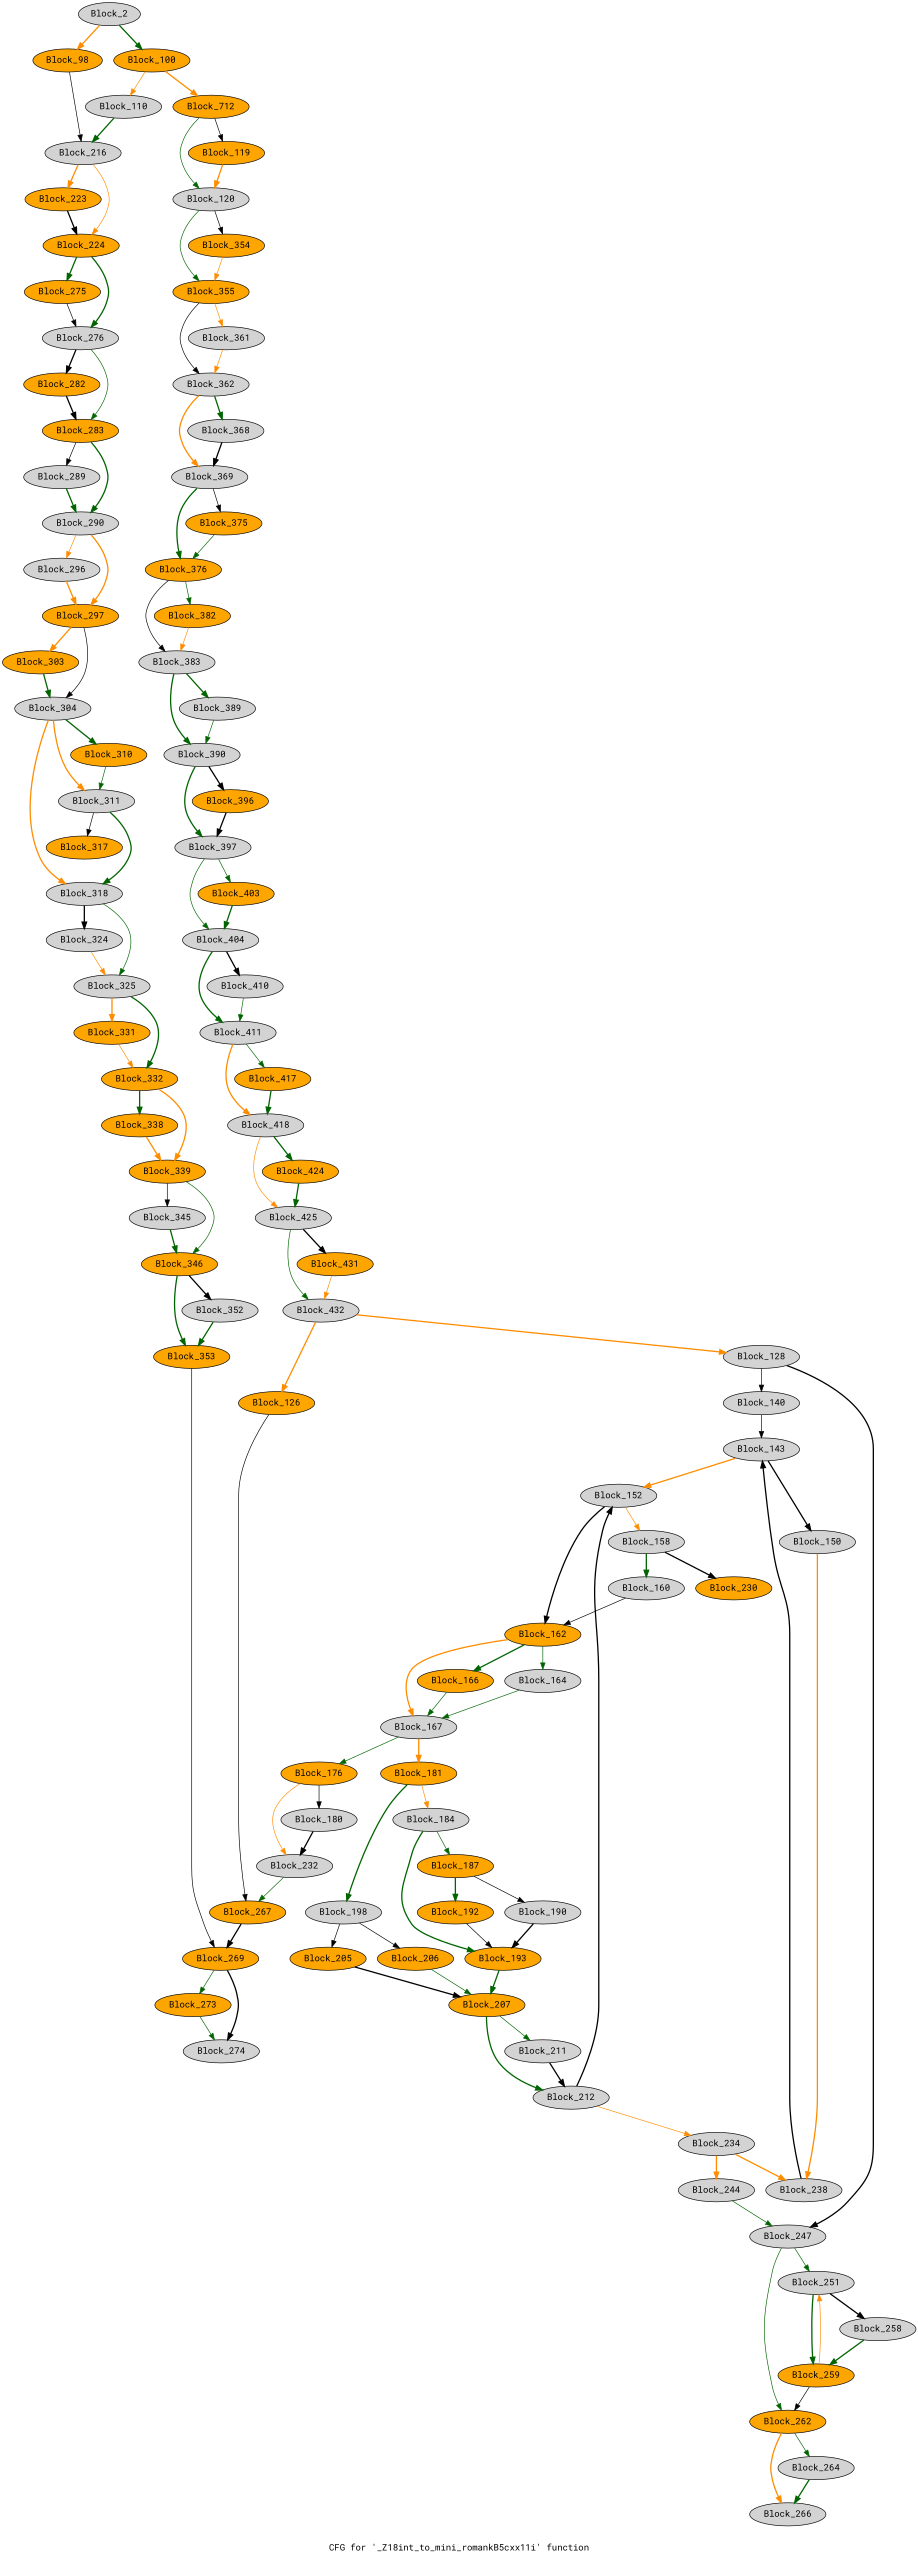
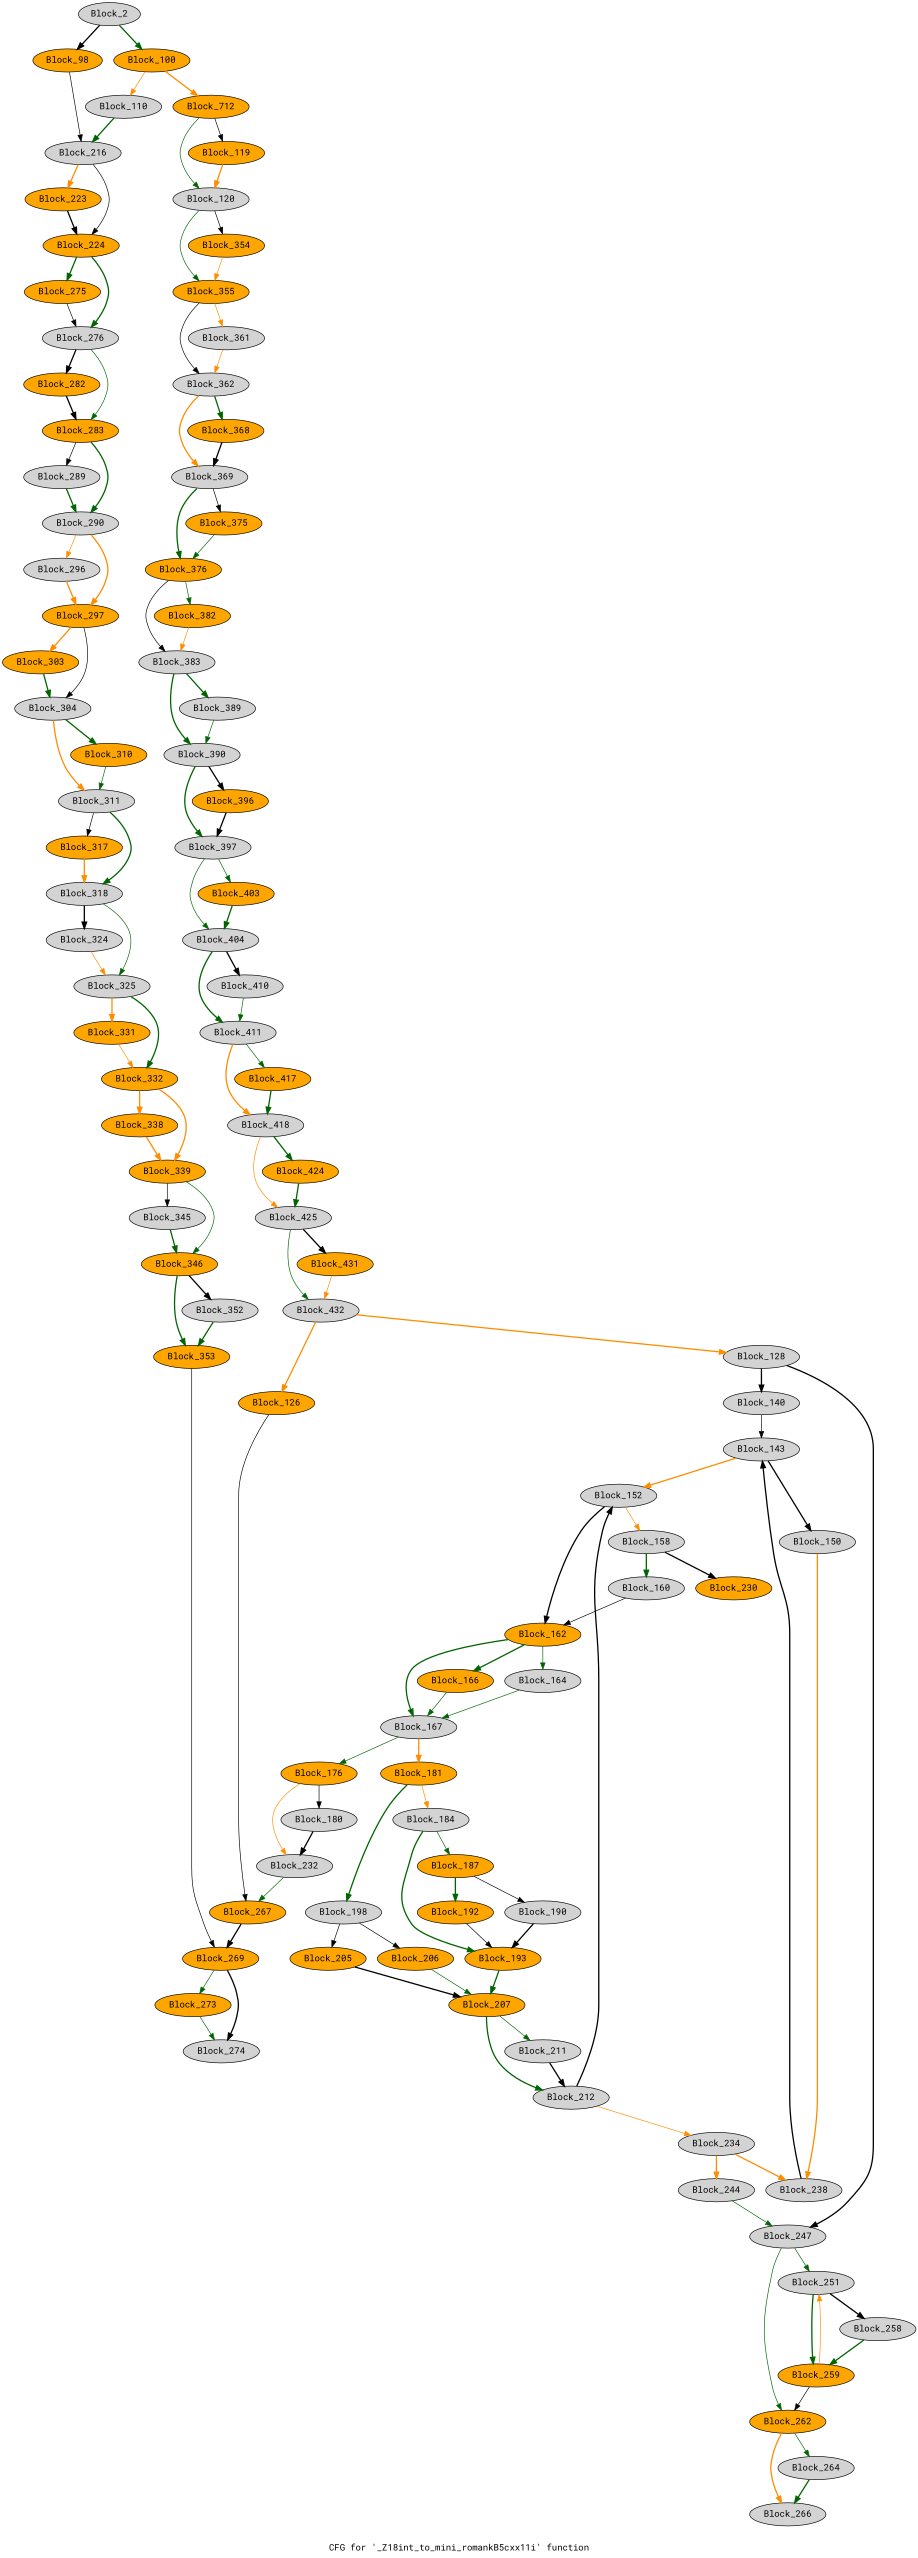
edge "Block_2" -> "Block_98": color darkorange -> black
edge "Block_216" -> "Block_224": color darkorange -> black
node "Block_368": fillcolor lightgrey -> orange
edge "Block_304" -> "Block_318": now "Block_317" -> "Block_318"
edge "Block_332" -> "Block_338": color darkgreen -> darkorange
edge "Block_128" -> "Block_140": style solid -> bold
edge "Block_162" -> "Block_167": color darkorange -> darkgreen
